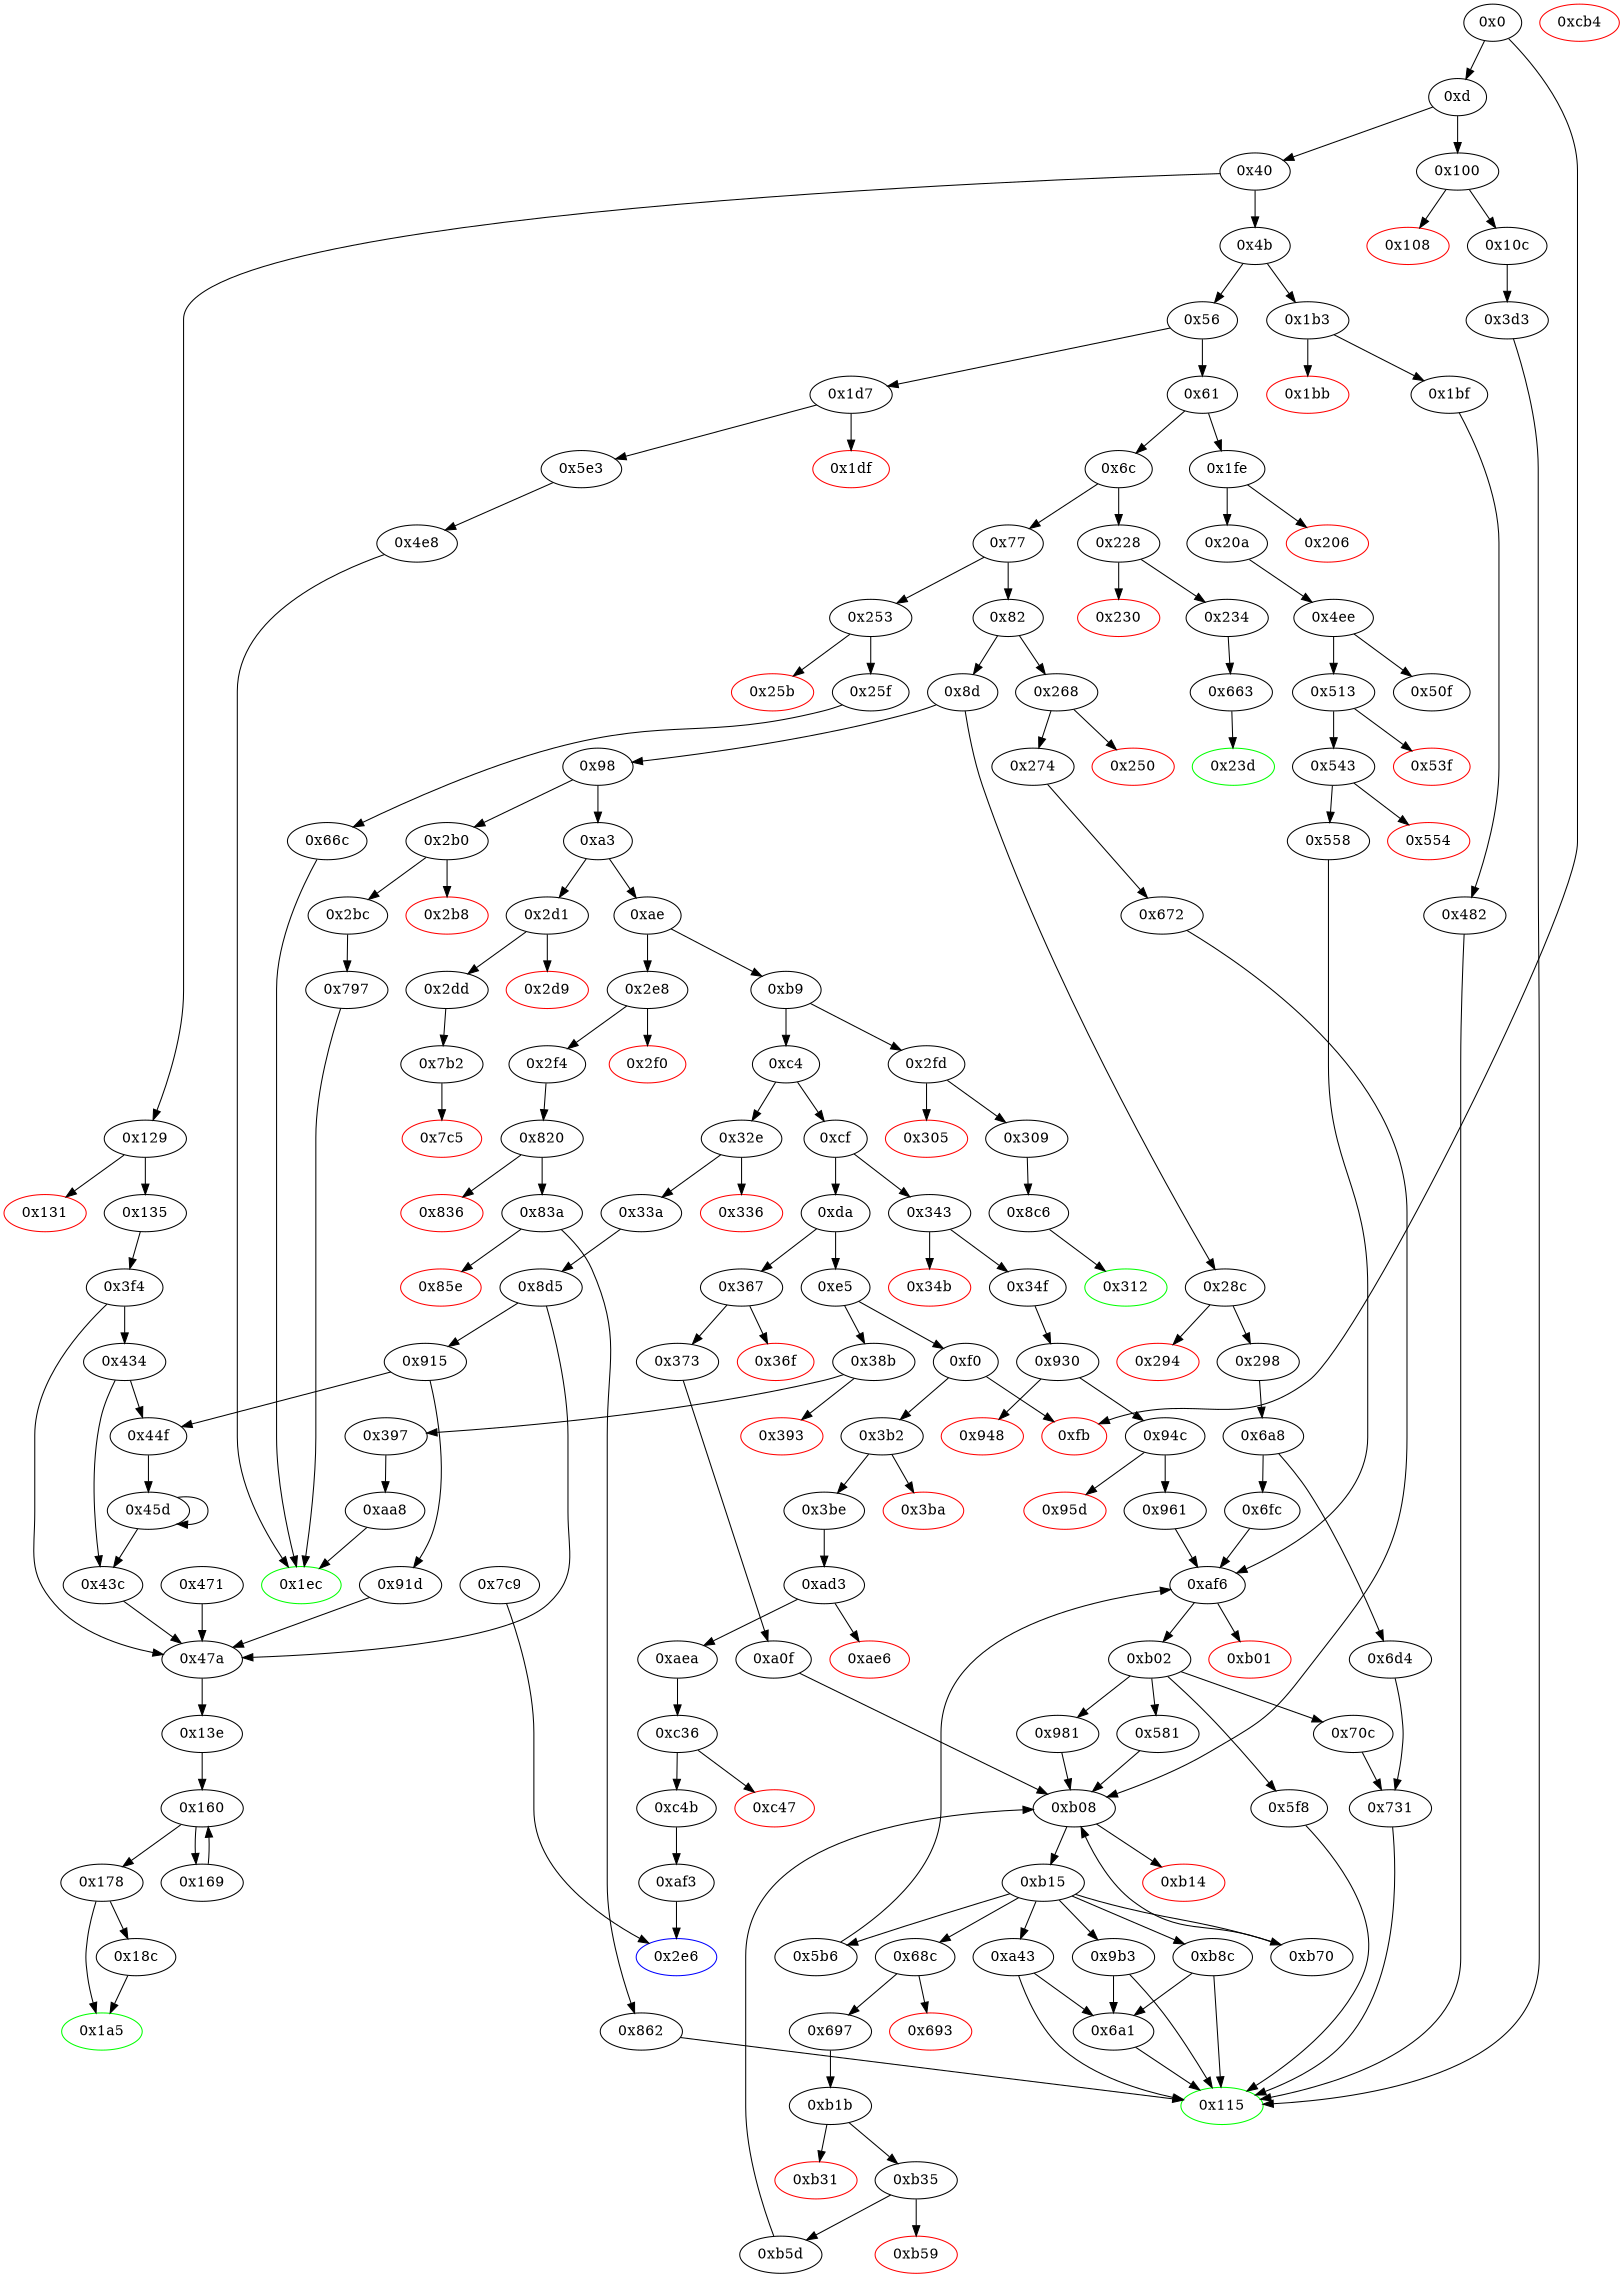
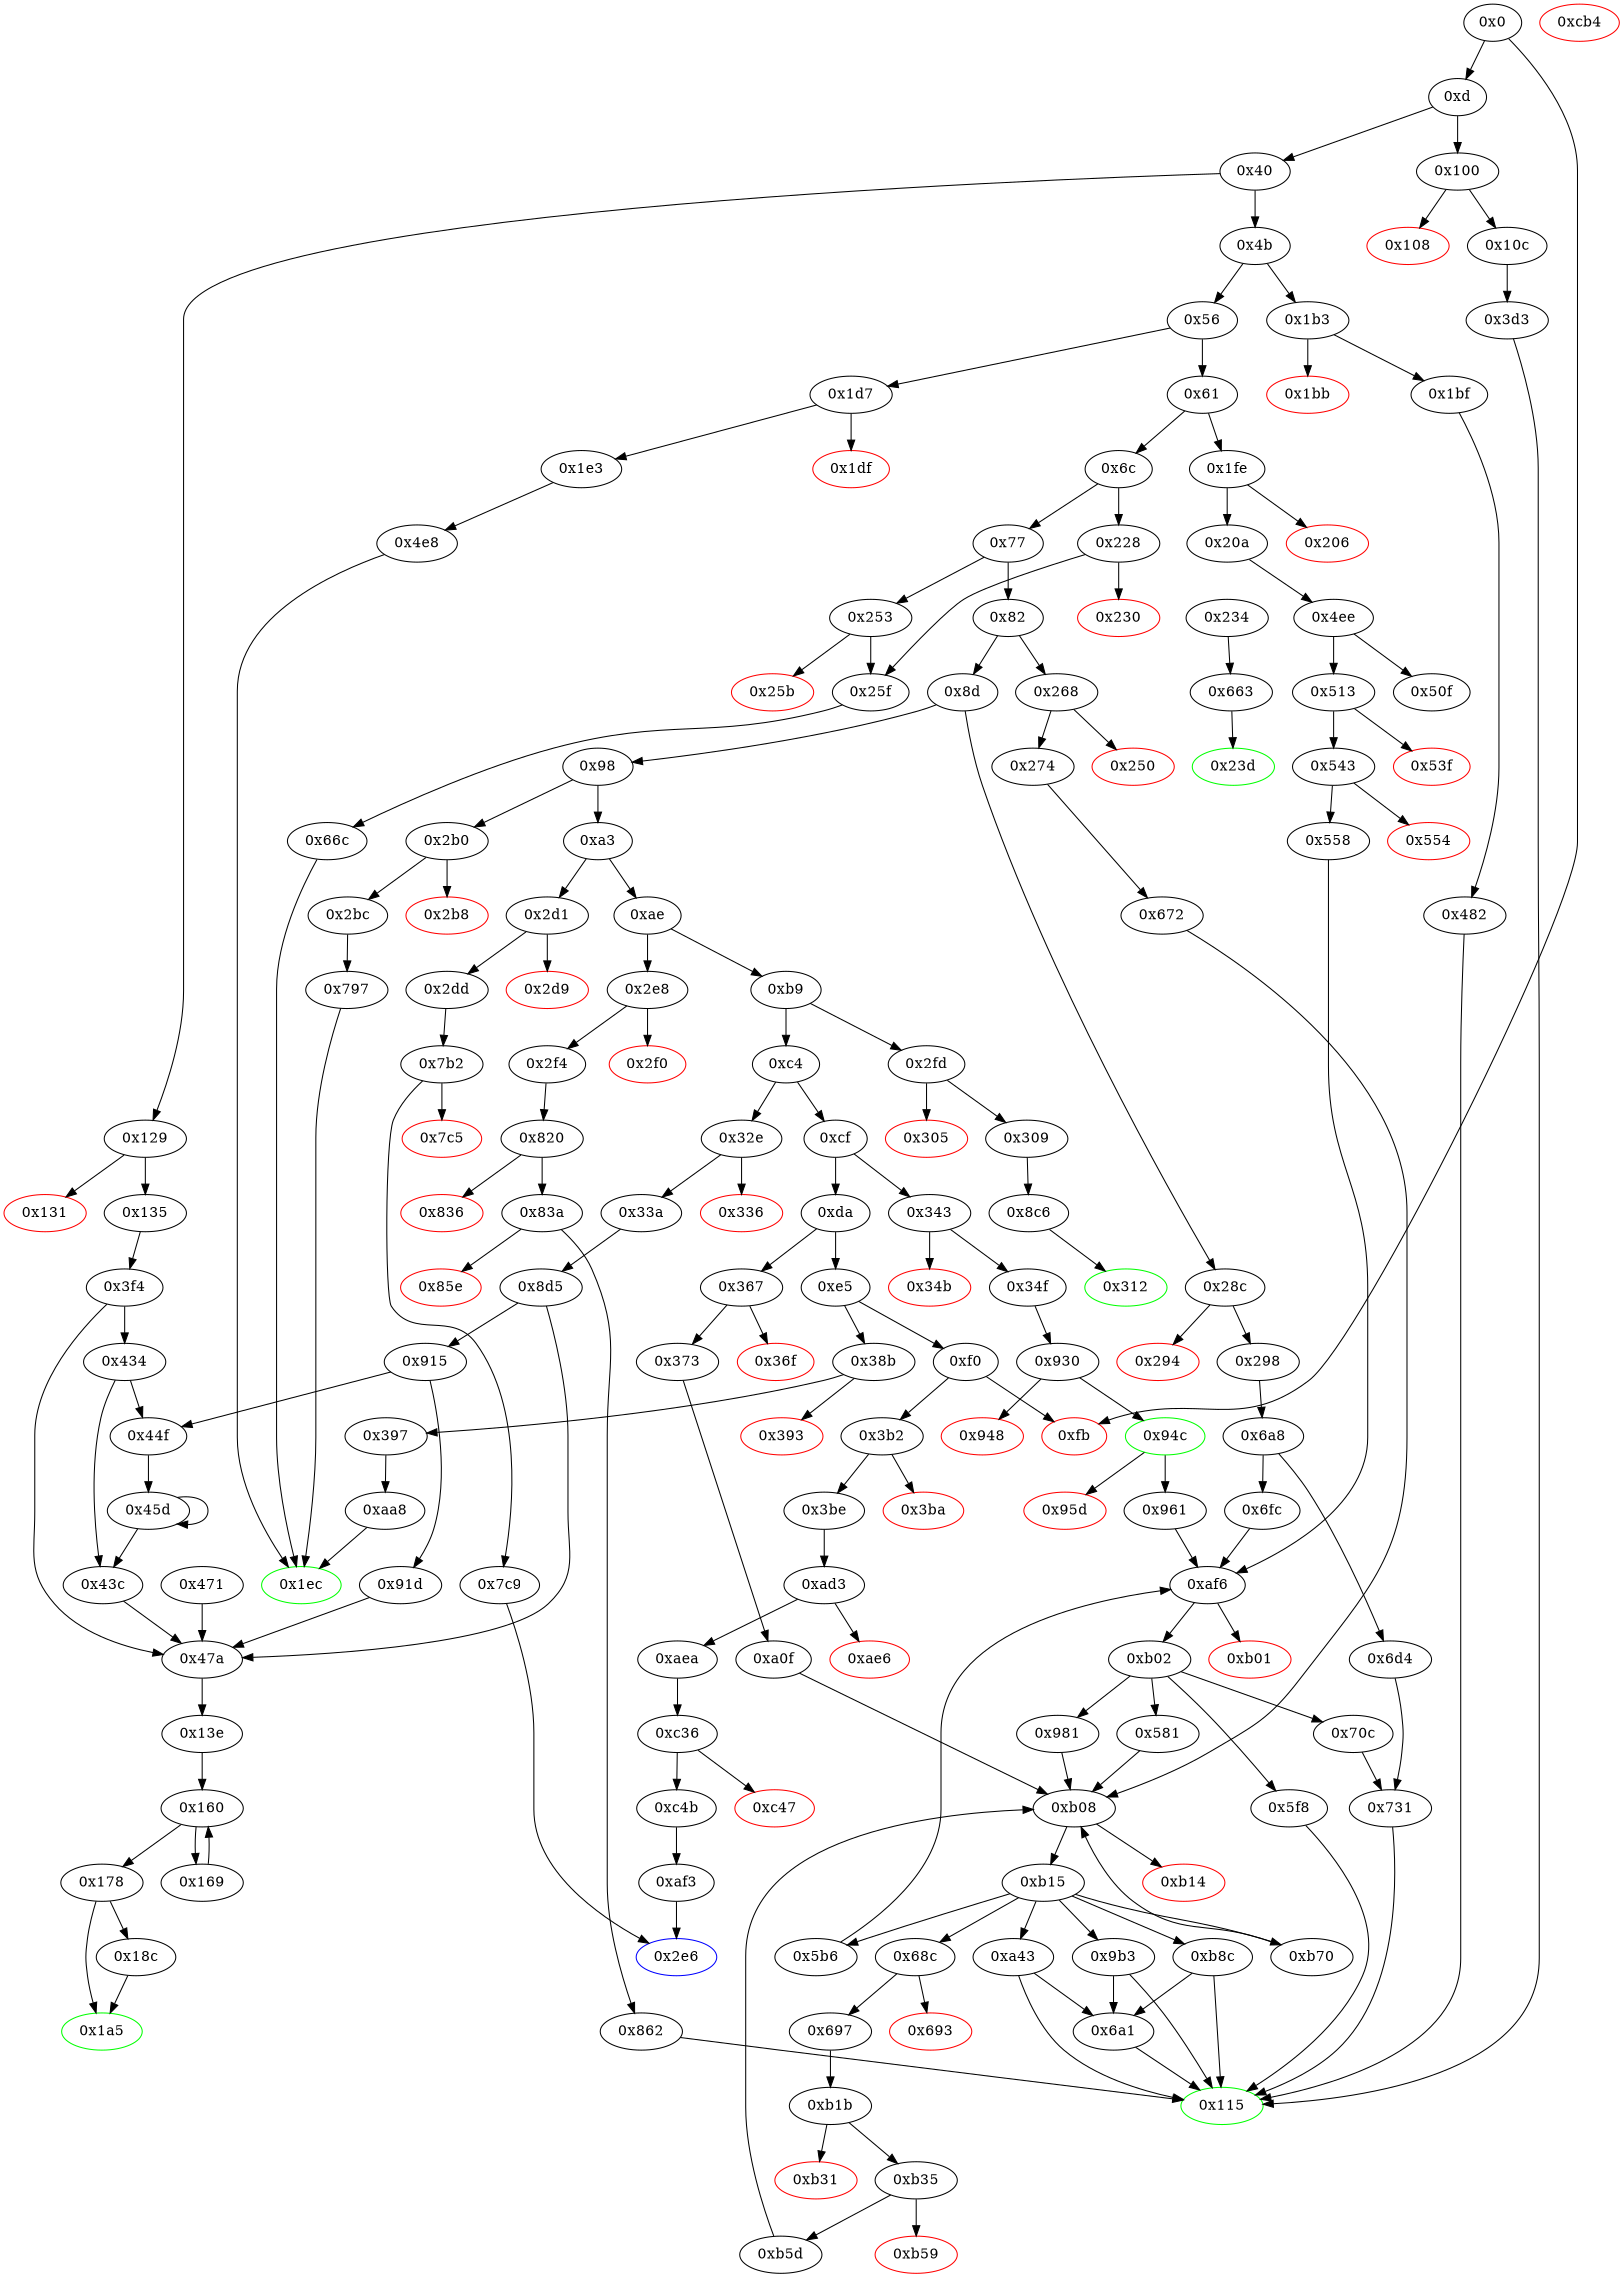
node "0x5e3": label "0x5e3" -> "0x1e3"
edge "0x228" -> "0x234": now "0x228" -> "0x25f"
edge "0x7b2" -> "0x7c9": added
node "0x94c": color black -> green
